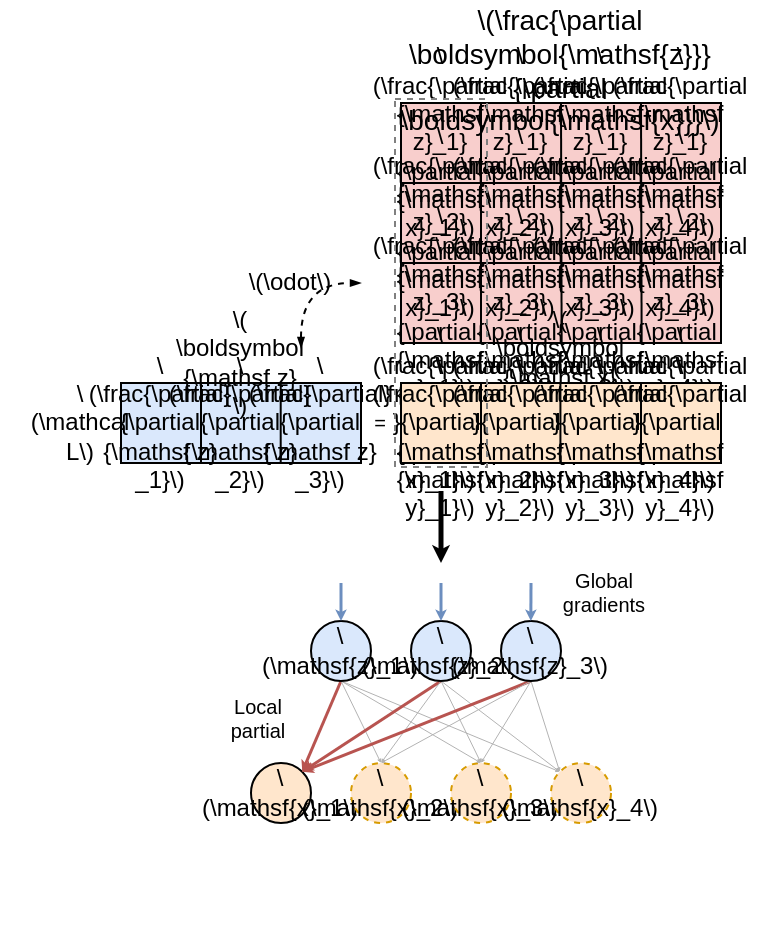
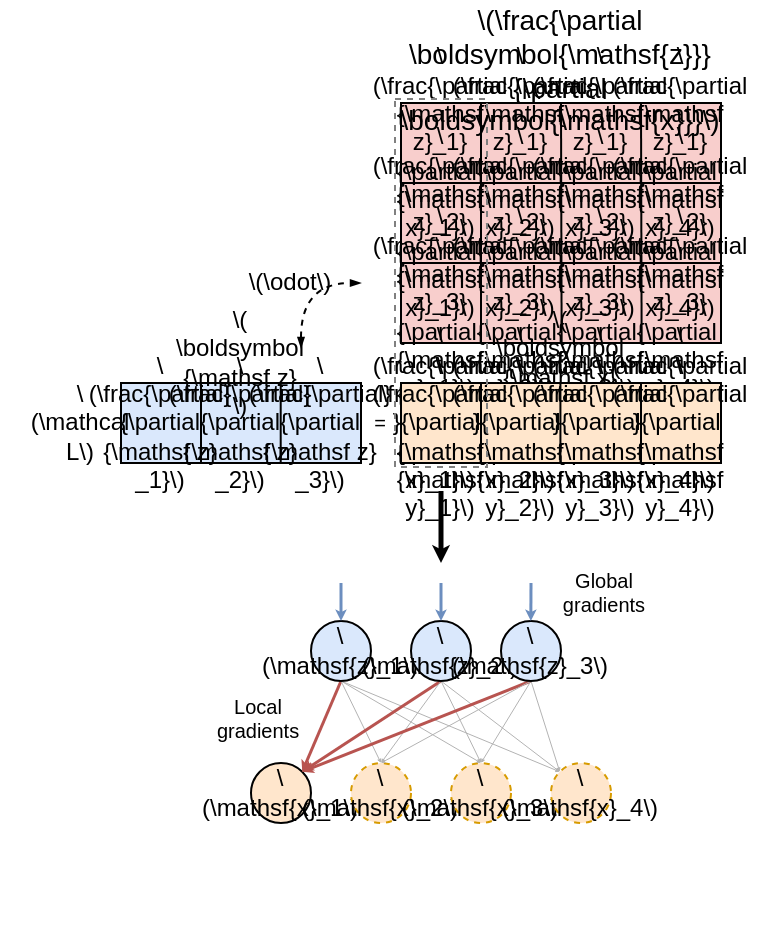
node "Local partial": label "Local partial" -> "Local gradients"
